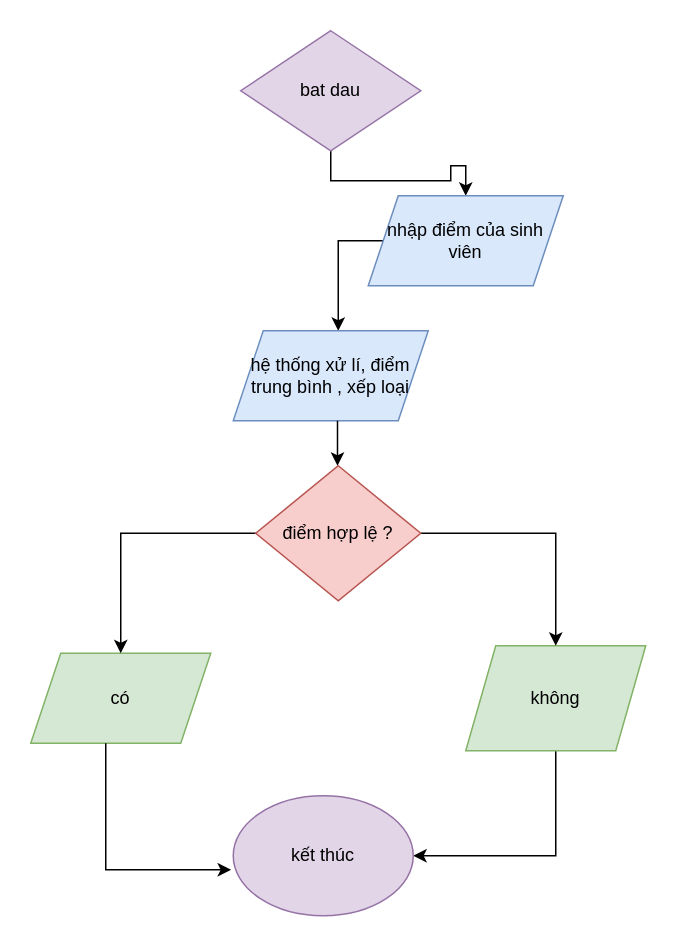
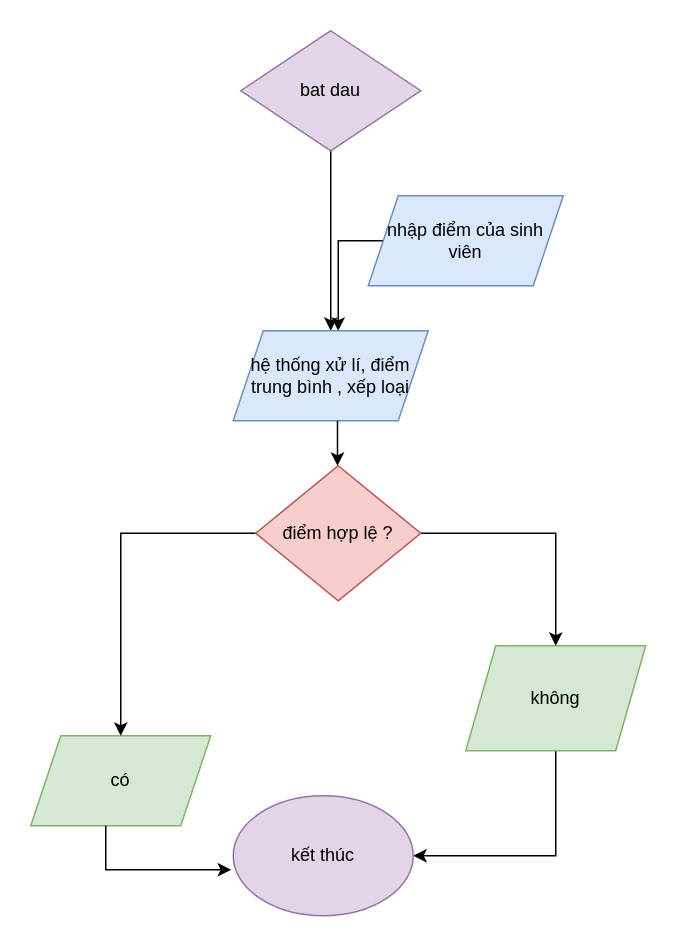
edge "bat dau" -> "nhập điểm của sinh viên": now "bat dau" -> "hệ thống xử lí, điểm trung bình , xếp loại"
node "có": moved (121, 698) -> (121, 781)
